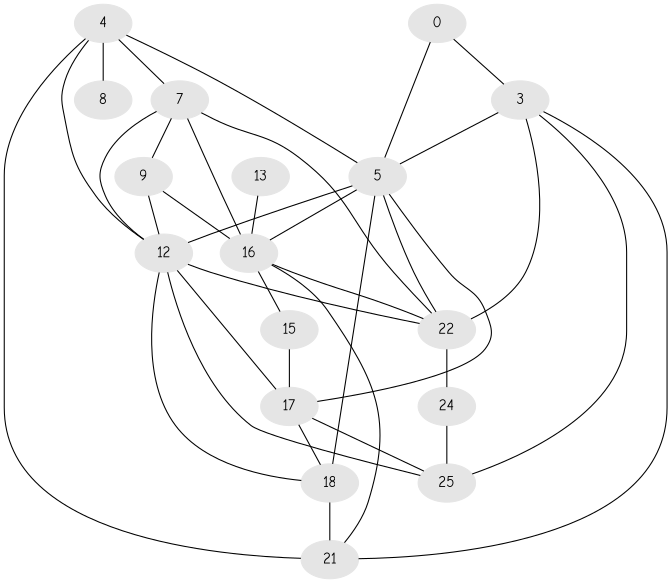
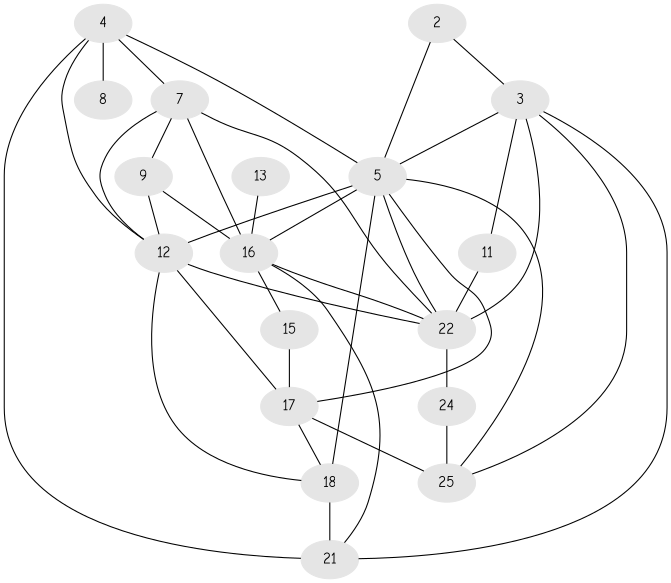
node "0": label "0" -> "2"
node "11": added
edge "12" -- "25": now "5" -- "25"
